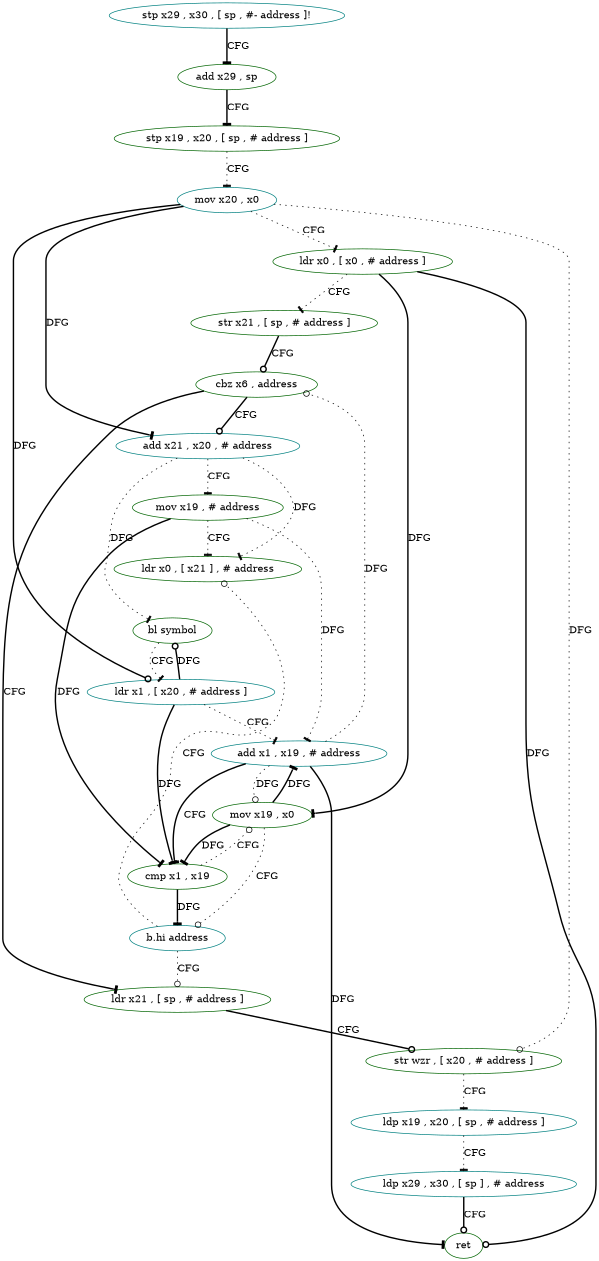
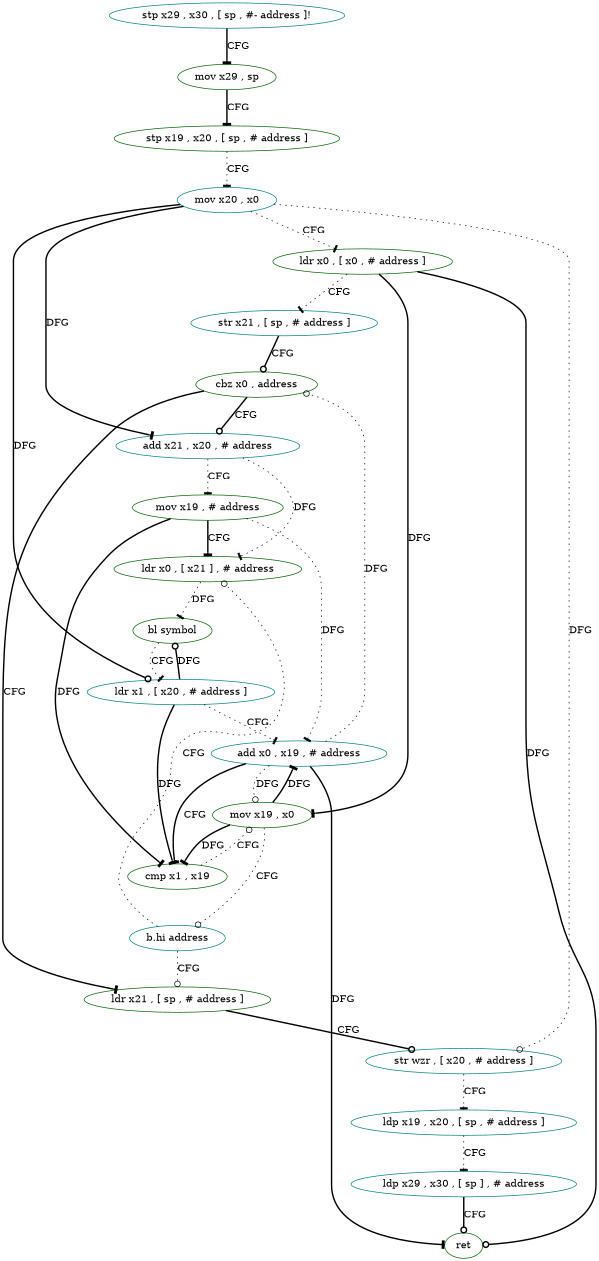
node "add x29 , sp": label "add x29 , sp" -> "mov x29 , sp"
node "str x21 , [ sp , # address ]": color darkgreen -> teal
node "cbz x6 , address": label "cbz x6 , address" -> "cbz x0 , address"
edge "add x21 , x20 , # address" -> "bl symbol": now "ldr x0 , [ x21 ] , # address" -> "bl symbol"
edge "mov x19 , # address" -> "ldr x0 , [ x21 ] , # address": style dotted -> bold
node "add x1 , x19 , # address": label "add x1 , x19 , # address" -> "add x0 , x19 , # address"
edge "cmp x1 , x19" -> "b.hi address": removed, label "DFG"
node "str wzr , [ x20 , # address ]": color darkgreen -> teal
